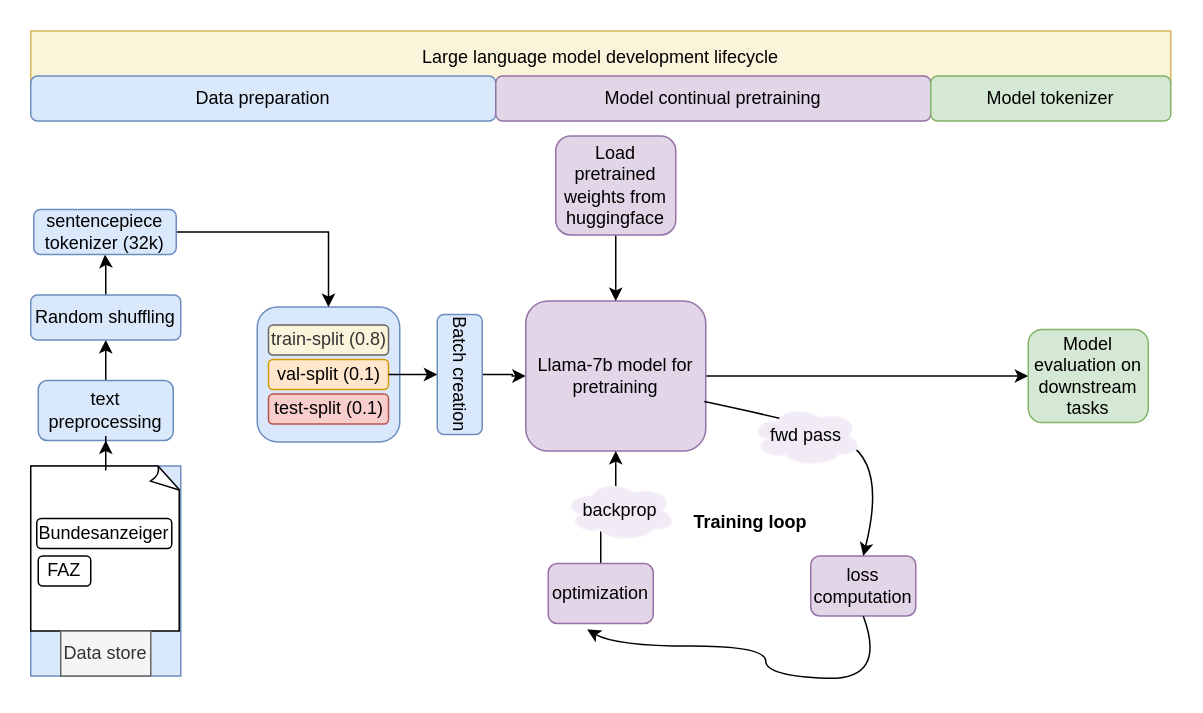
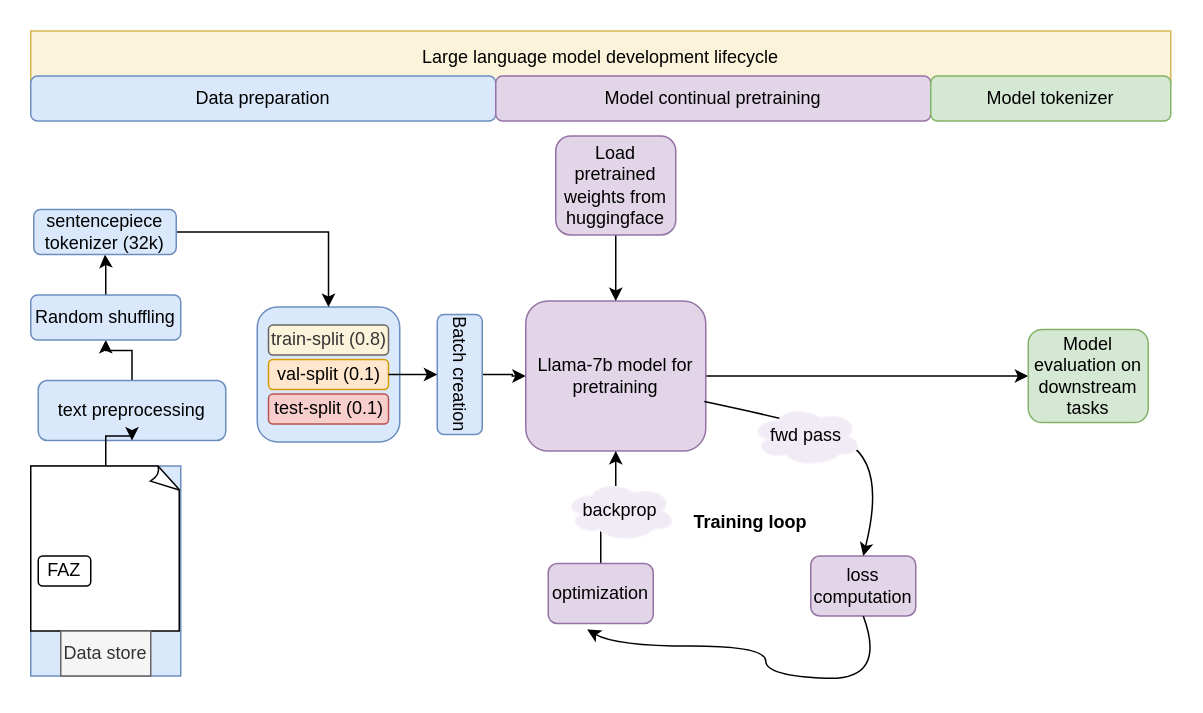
node "text preprocessing": size 135x60 -> 188x60
node "Bundesanzeiger": removed
